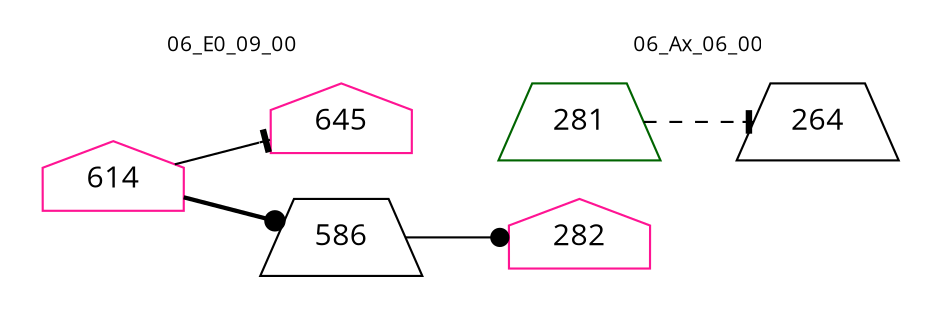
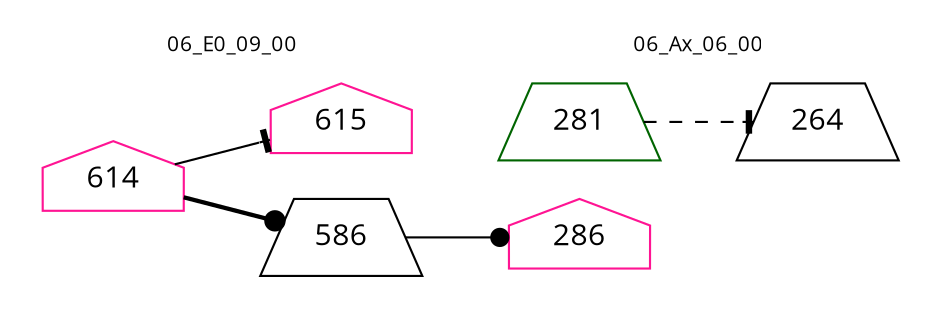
node "645": label "645" -> "615"
node "282": label "282" -> "286"
